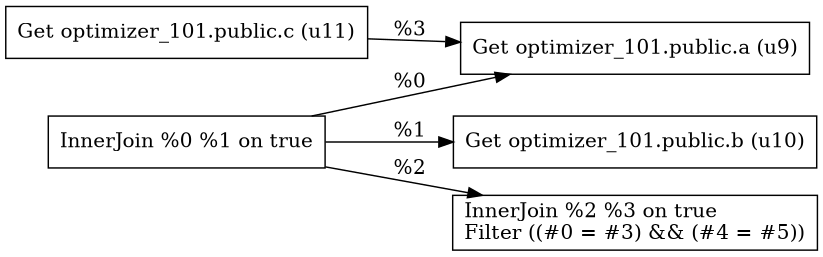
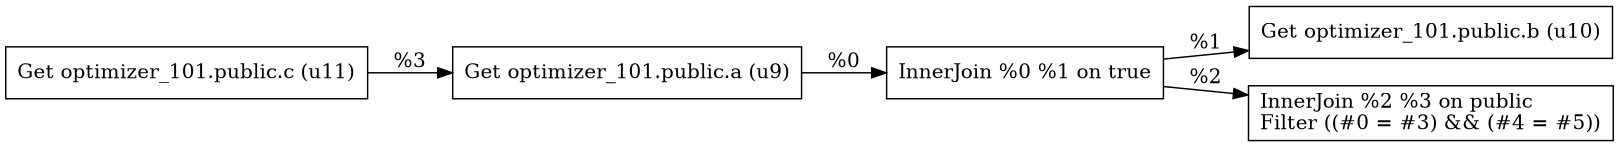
edge "InnerJoin %0 %1 on true" -> "Get optimizer_101.public.a (u9)": reversed
node "InnerJoin %2 %3 on true Filter ((#0 = #3) && (#4 = #5))": label "InnerJoin %2 %3 on true Filter ((#0 = #3) && (#4 = #5))" -> "InnerJoin %2 %3 on public Filter ((#0 = #3) && (#4 = #5))"
